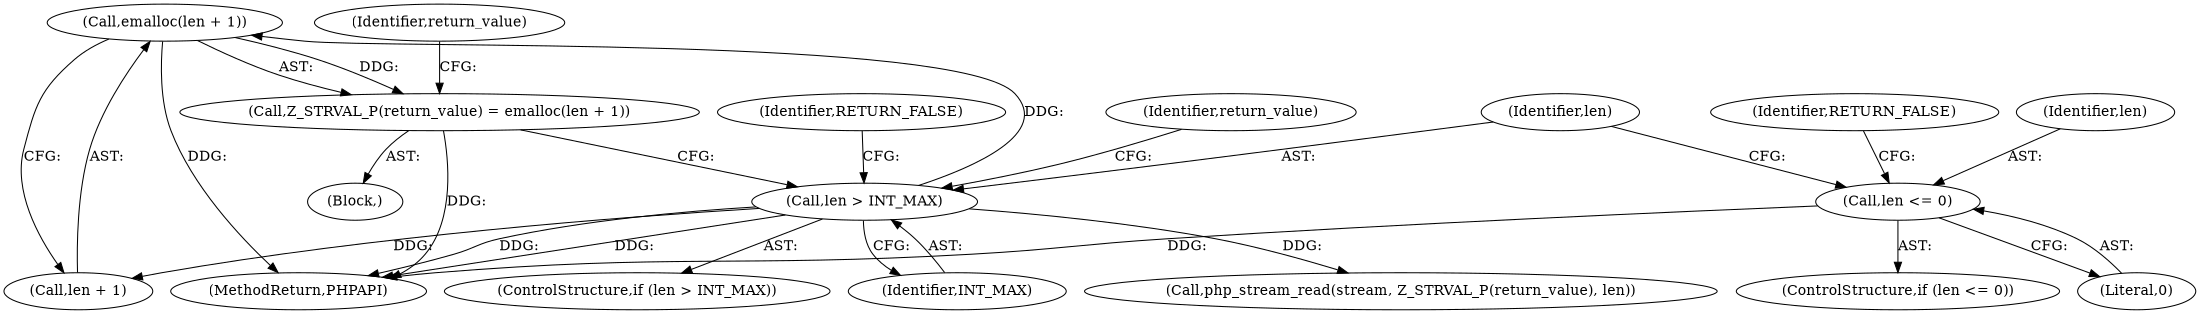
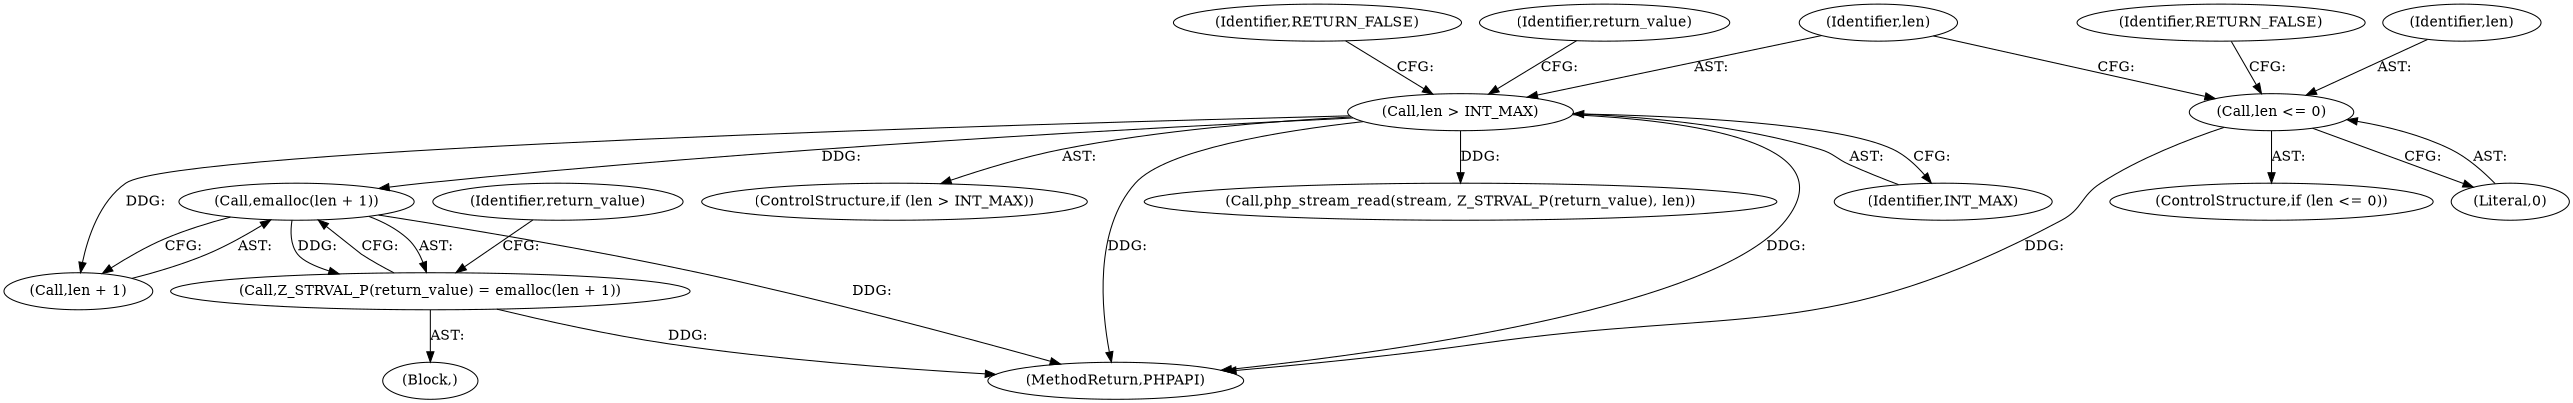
edge "(Call,Z_STRVAL_P(return_value) = emalloc(len + 1))" -> "(Call,len > INT_MAX)": now "(Call,Z_STRVAL_P(return_value) = emalloc(len + 1))" -> "(Call,emalloc(len + 1))"
